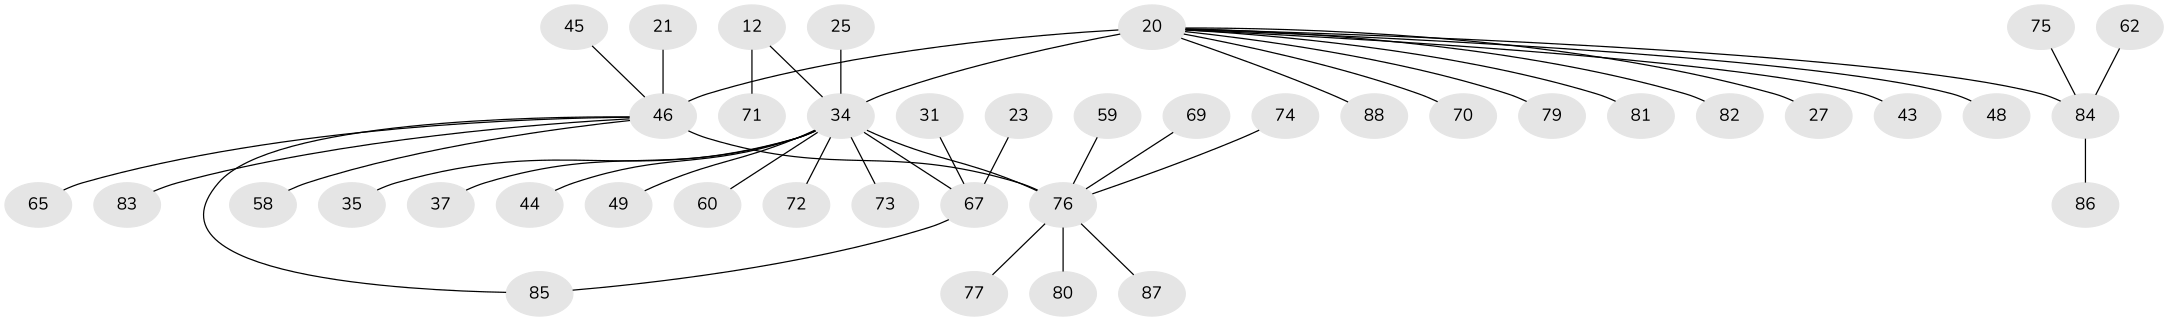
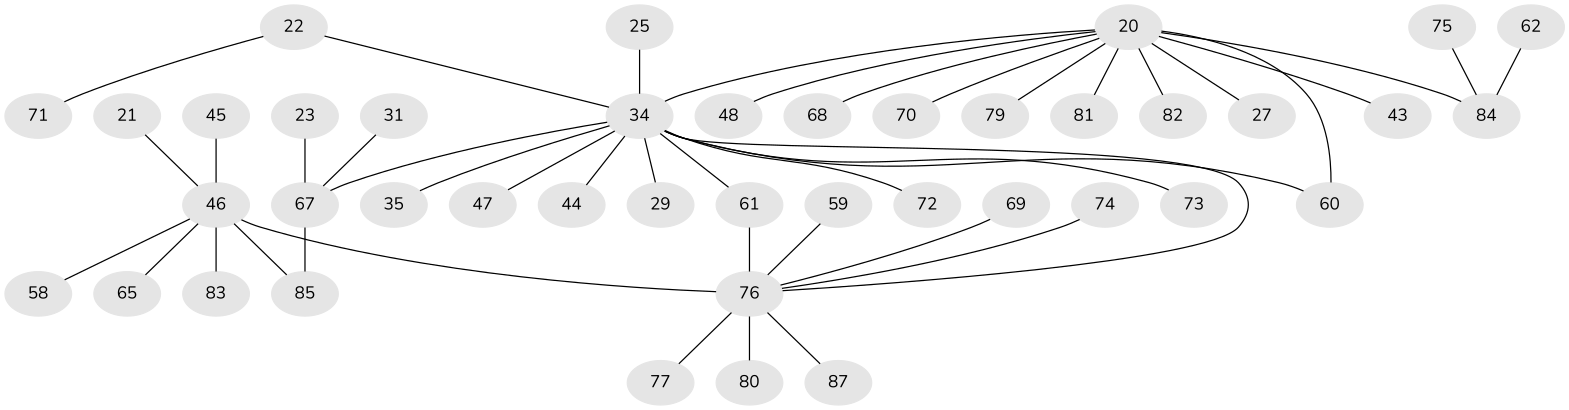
node "12": label "12" -> "22"
edge "20" -- "46": now "20" -- "60"
node "88": label "88" -> "68"
node "37": label "37" -> "47"
node "49": label "49" -> "29"
node "61": added
node "86": removed
